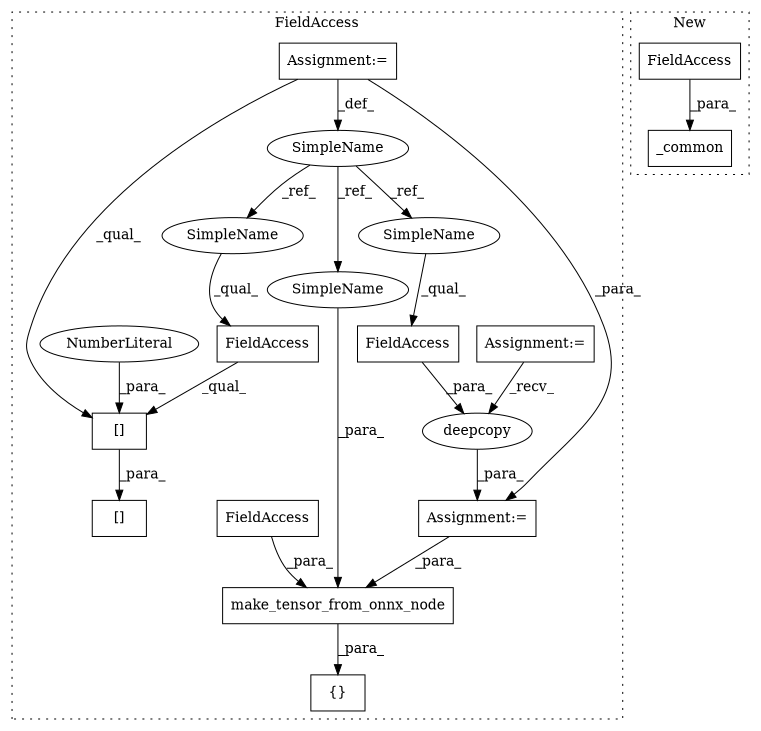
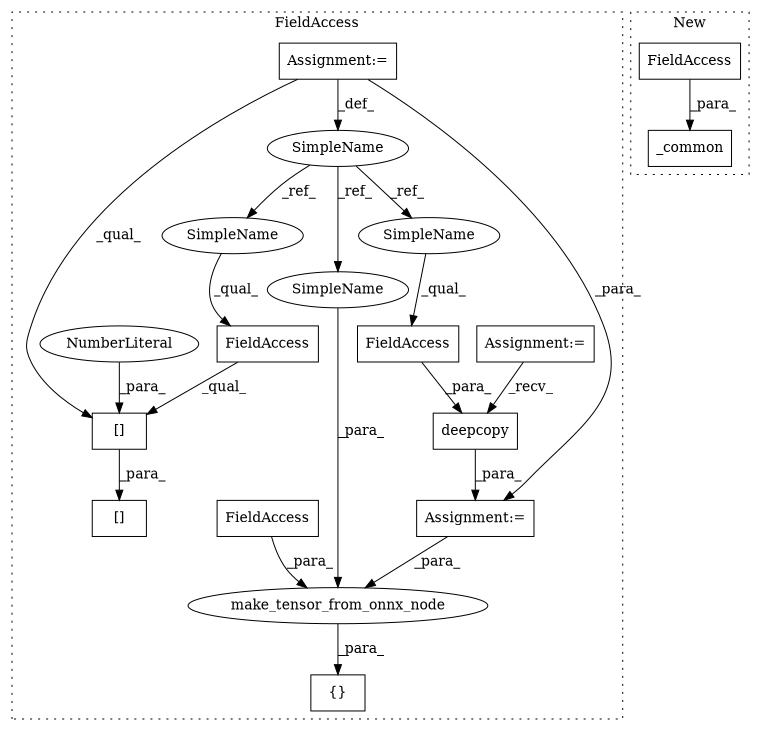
node "deepcopy": shape ellipse -> box
node "make_tensor_from_onnx_node": shape box -> ellipse
